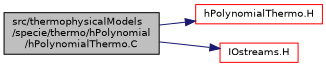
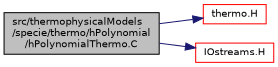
node "hPolynomialThermo.H": label "hPolynomialThermo.H" -> "thermo.H"
